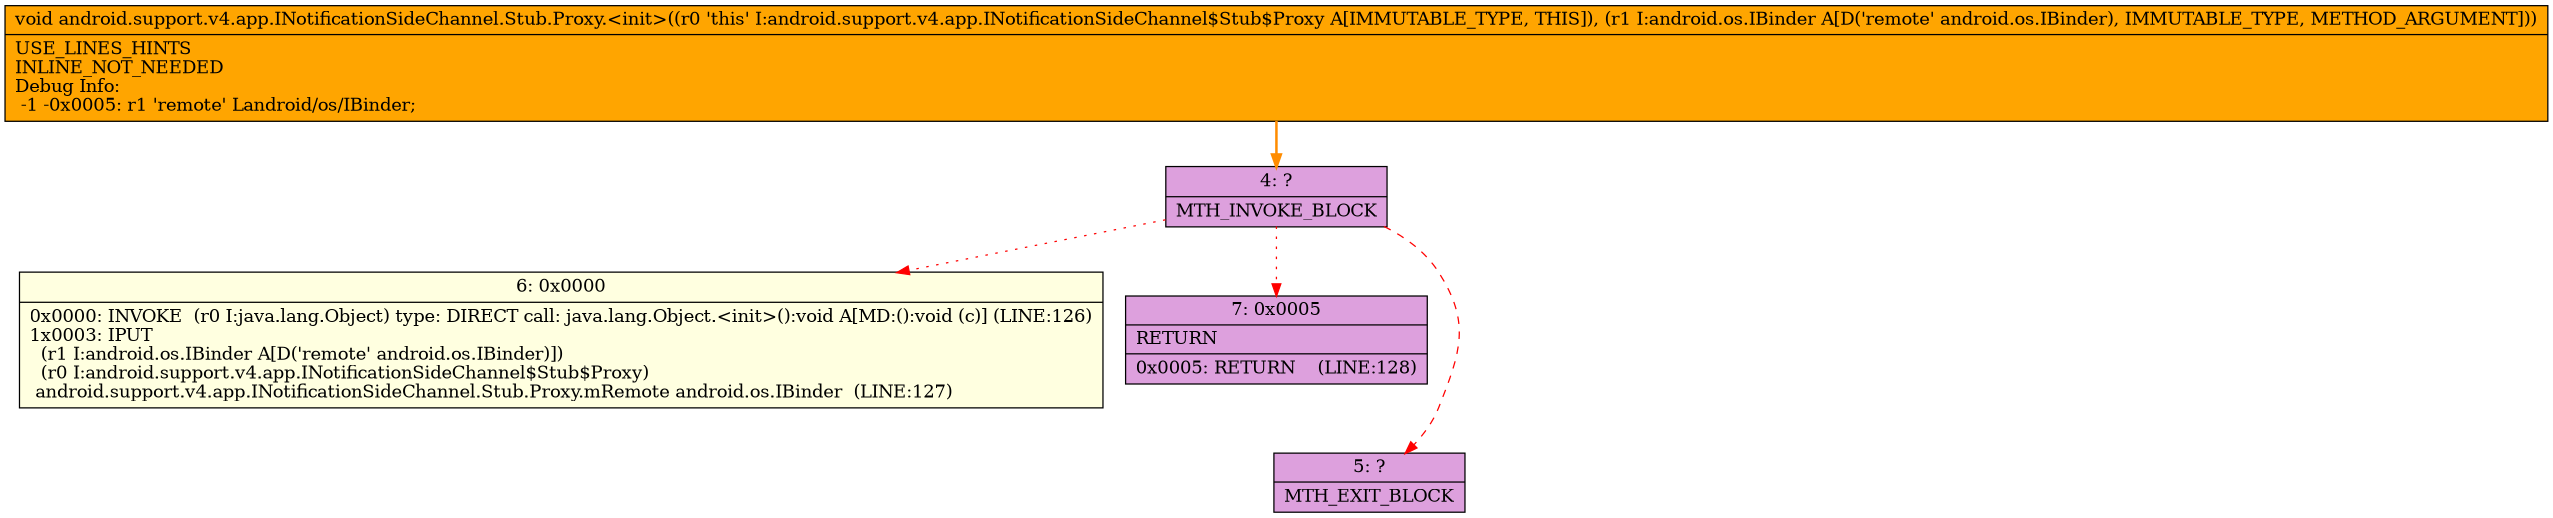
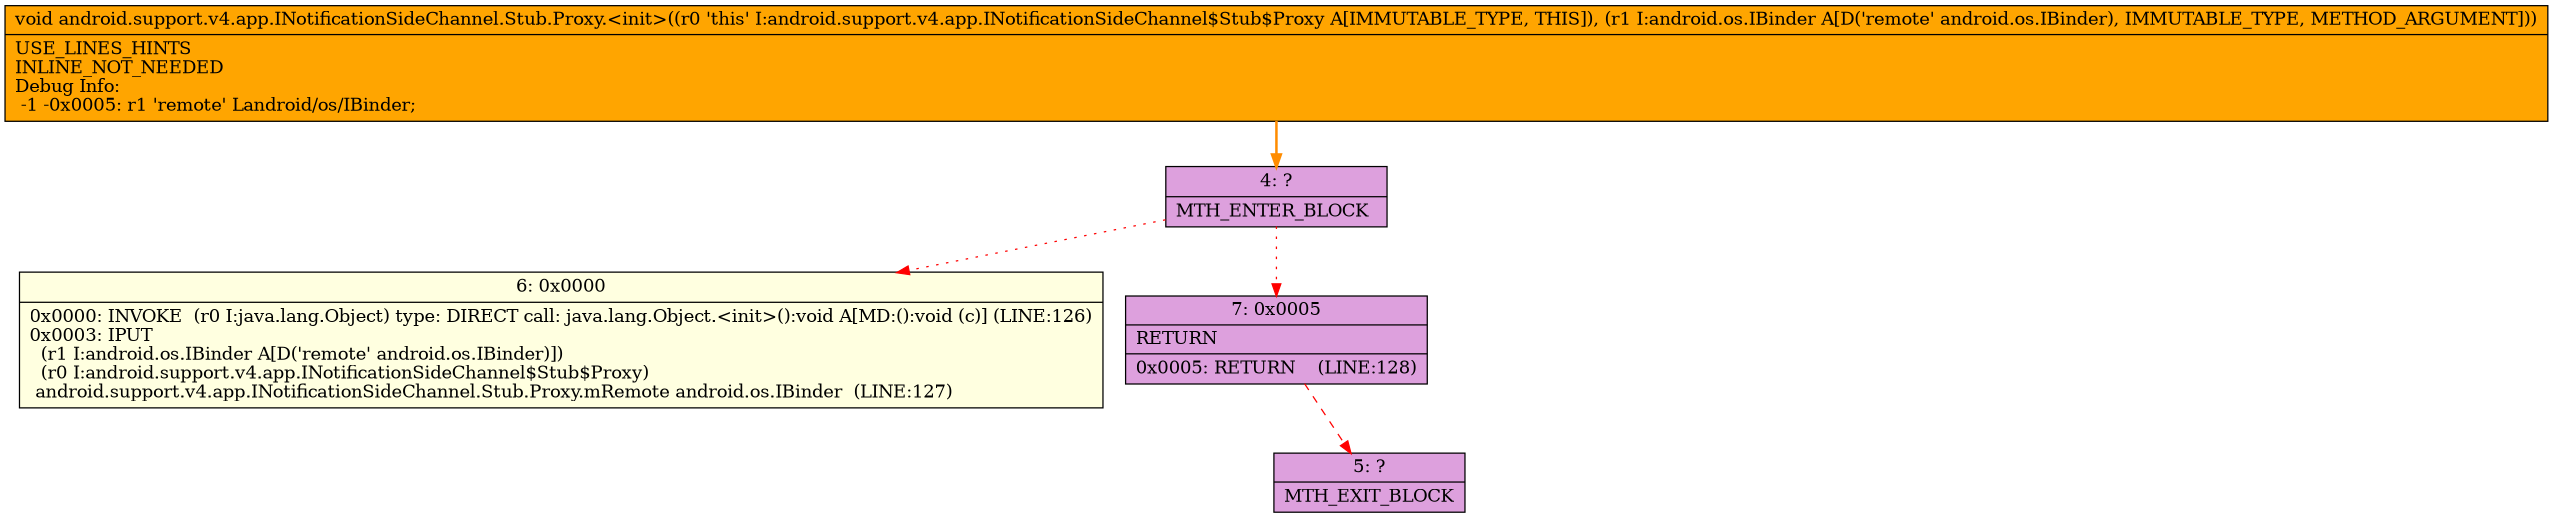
node "4: ?": text "MTH_INVOKE_BLOCK" -> "MTH_ENTER_BLOCK"
edge "4: ?" -> "5: ?": now "7: 0x0005" -> "5: ?"
node "6: 0x0000": text "1x0003: IPUT" -> "0x0003: IPUT"
